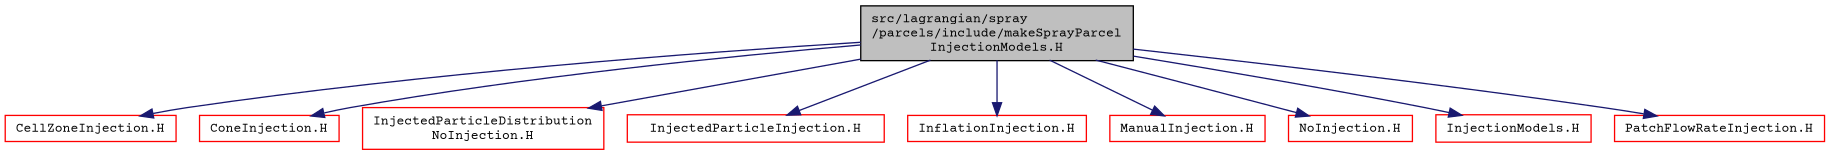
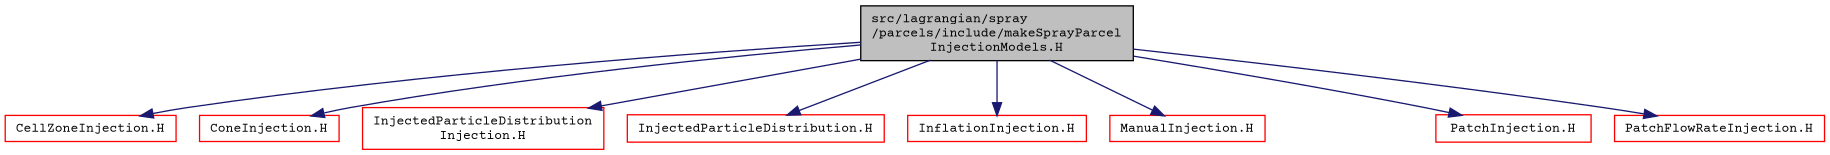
node "InjectedParticleDistribution NoInjection.H": label "InjectedParticleDistribution NoInjection.H" -> "InjectedParticleDistribution Injection.H"
node "InjectedParticleInjection.H": label "InjectedParticleInjection.H" -> "InjectedParticleDistribution.H"
node "NoInjection.H": removed
node "InjectionModels.H": label "InjectionModels.H" -> "PatchInjection.H"
